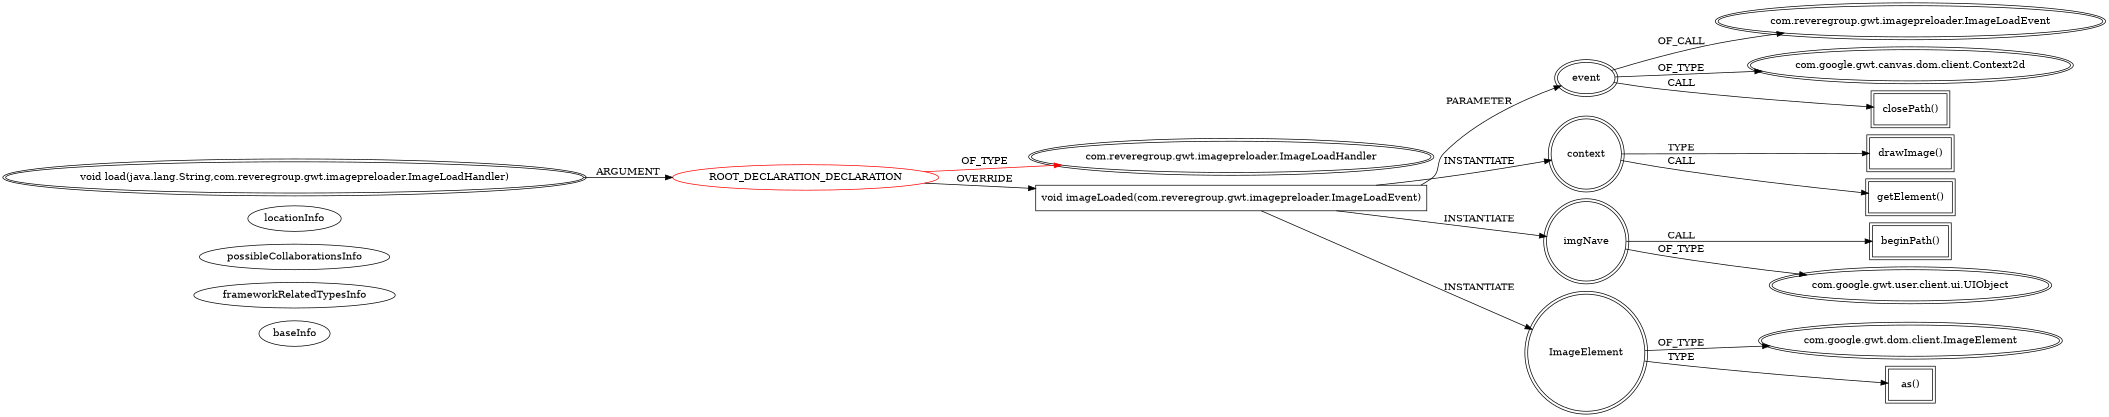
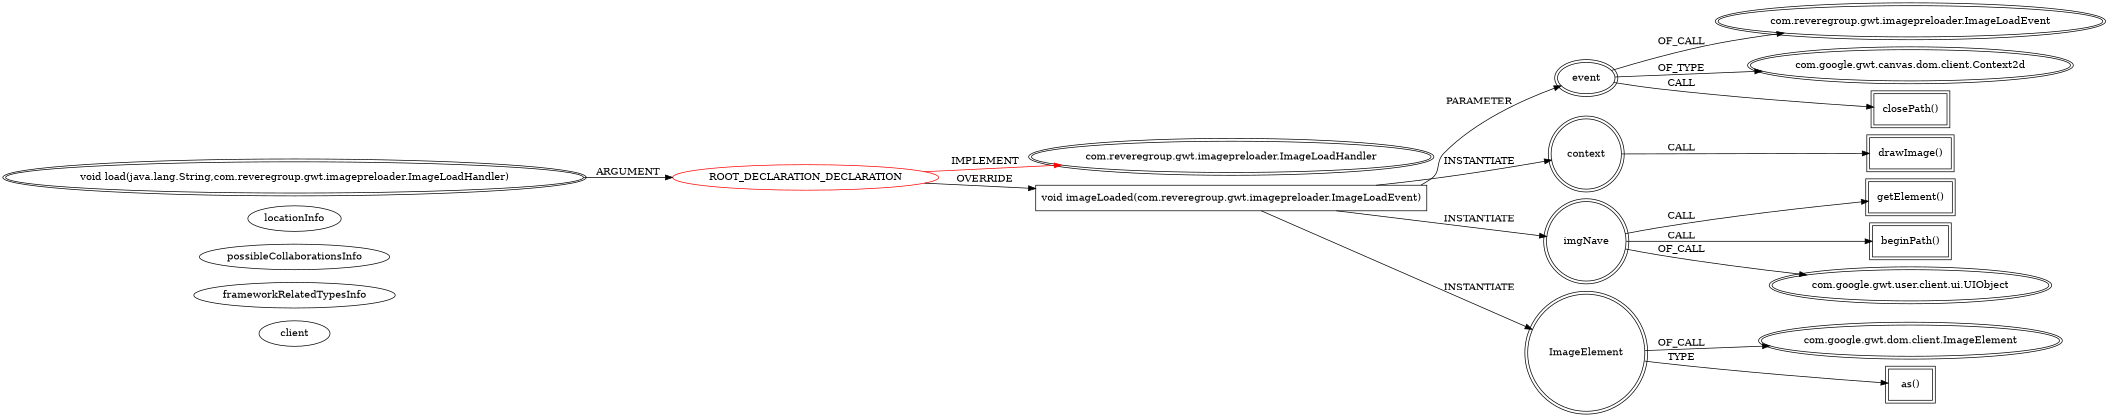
edge "context" -> "drawImage()": label "TYPE" -> "CALL"
edge "ROOT_DECLARATION_DECLARATION" -> "com.reveregroup.gwt.imagepreloader.ImageLoadHandler": label "OF_TYPE" -> "IMPLEMENT"
edge "context" -> "getElement()": now "imgNave" -> "getElement()"
edge "imgNave" -> "com.google.gwt.user.client.ui.UIObject": label "OF_TYPE" -> "OF_CALL"
node "baseInfo": label "baseInfo" -> "client"
edge "ImageElement" -> "com.google.gwt.dom.client.ImageElement": label "OF_TYPE" -> "OF_CALL"
